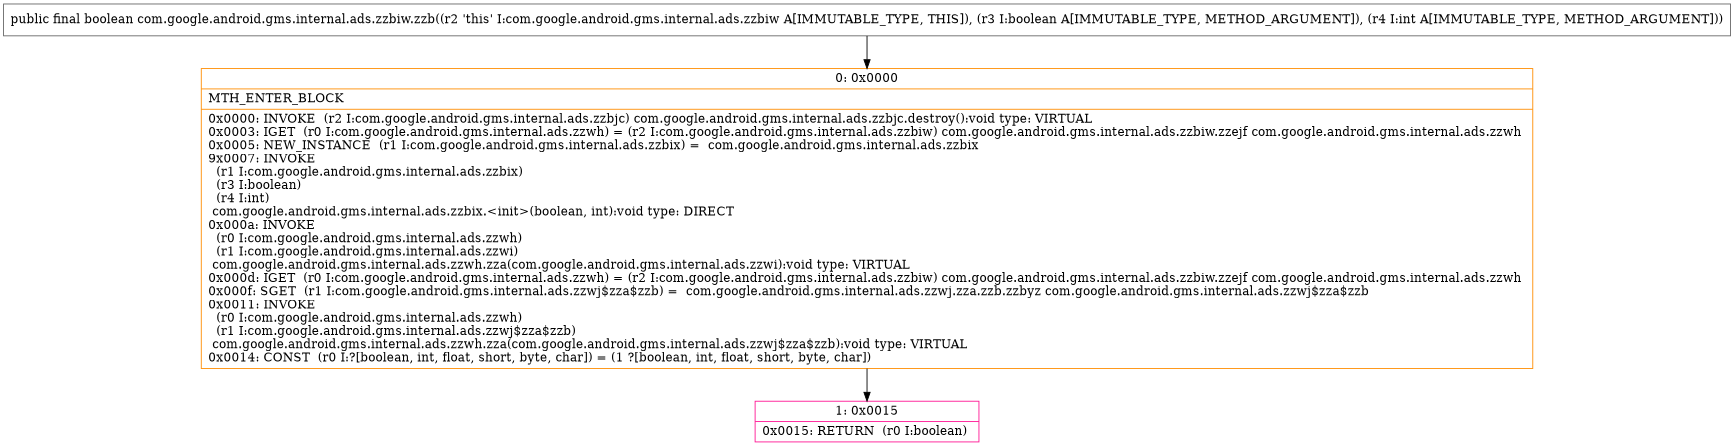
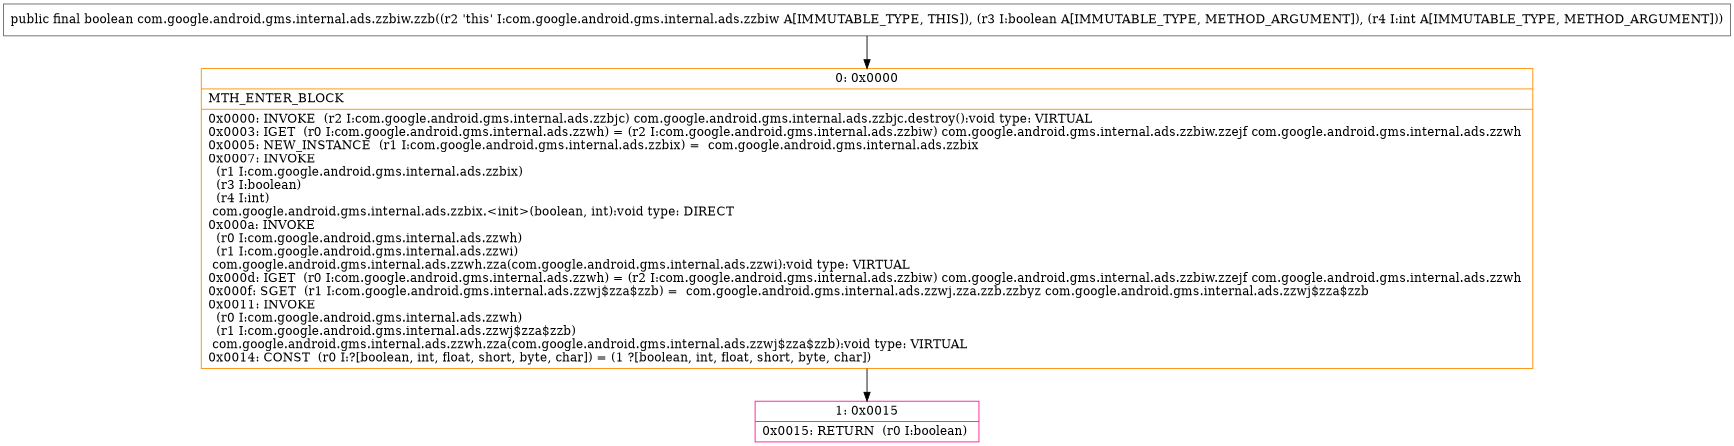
node "0: 0x0000": text "9x0007: INVOKE" -> "0x0007: INVOKE"
